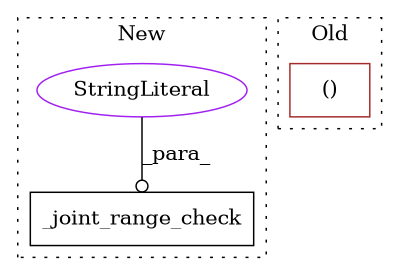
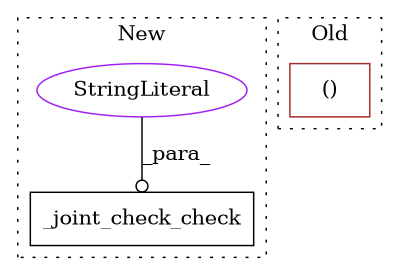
node "_joint_range_check": label "_joint_range_check" -> "_joint_check_check"
